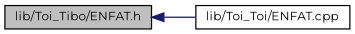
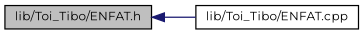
node "lib/Toi_Toi/ENFAT.cpp": label "lib/Toi_Toi/ENFAT.cpp" -> "lib/Toi_Tibo/ENFAT.cpp"
